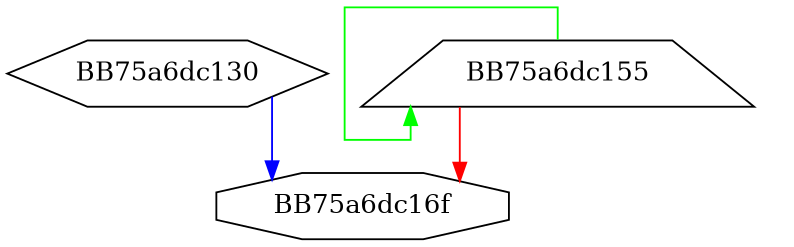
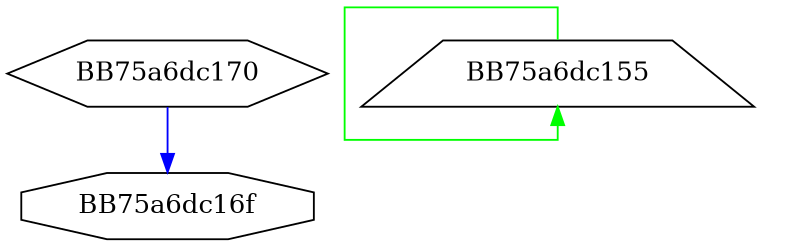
node "BB75a6dc130": label "BB75a6dc130" -> "BB75a6dc170"
edge "BB75a6dc155" -> "BB75a6dc16f": removed
